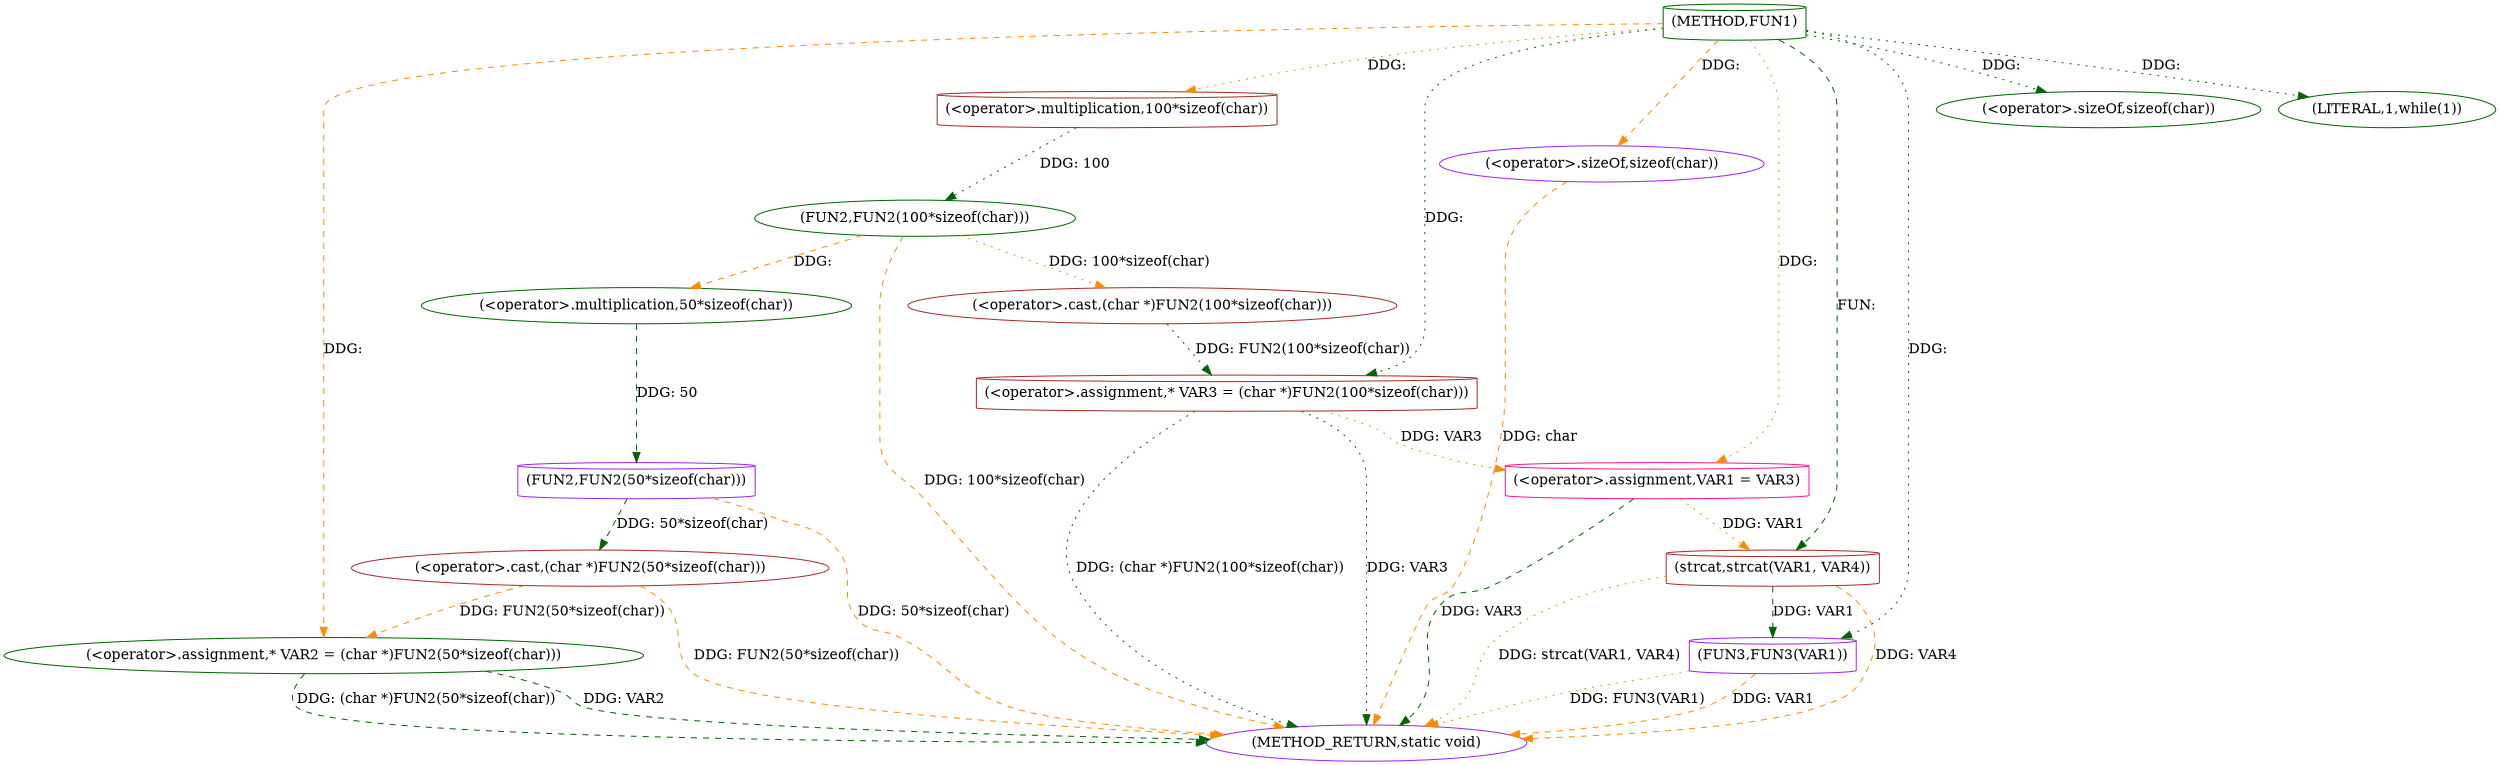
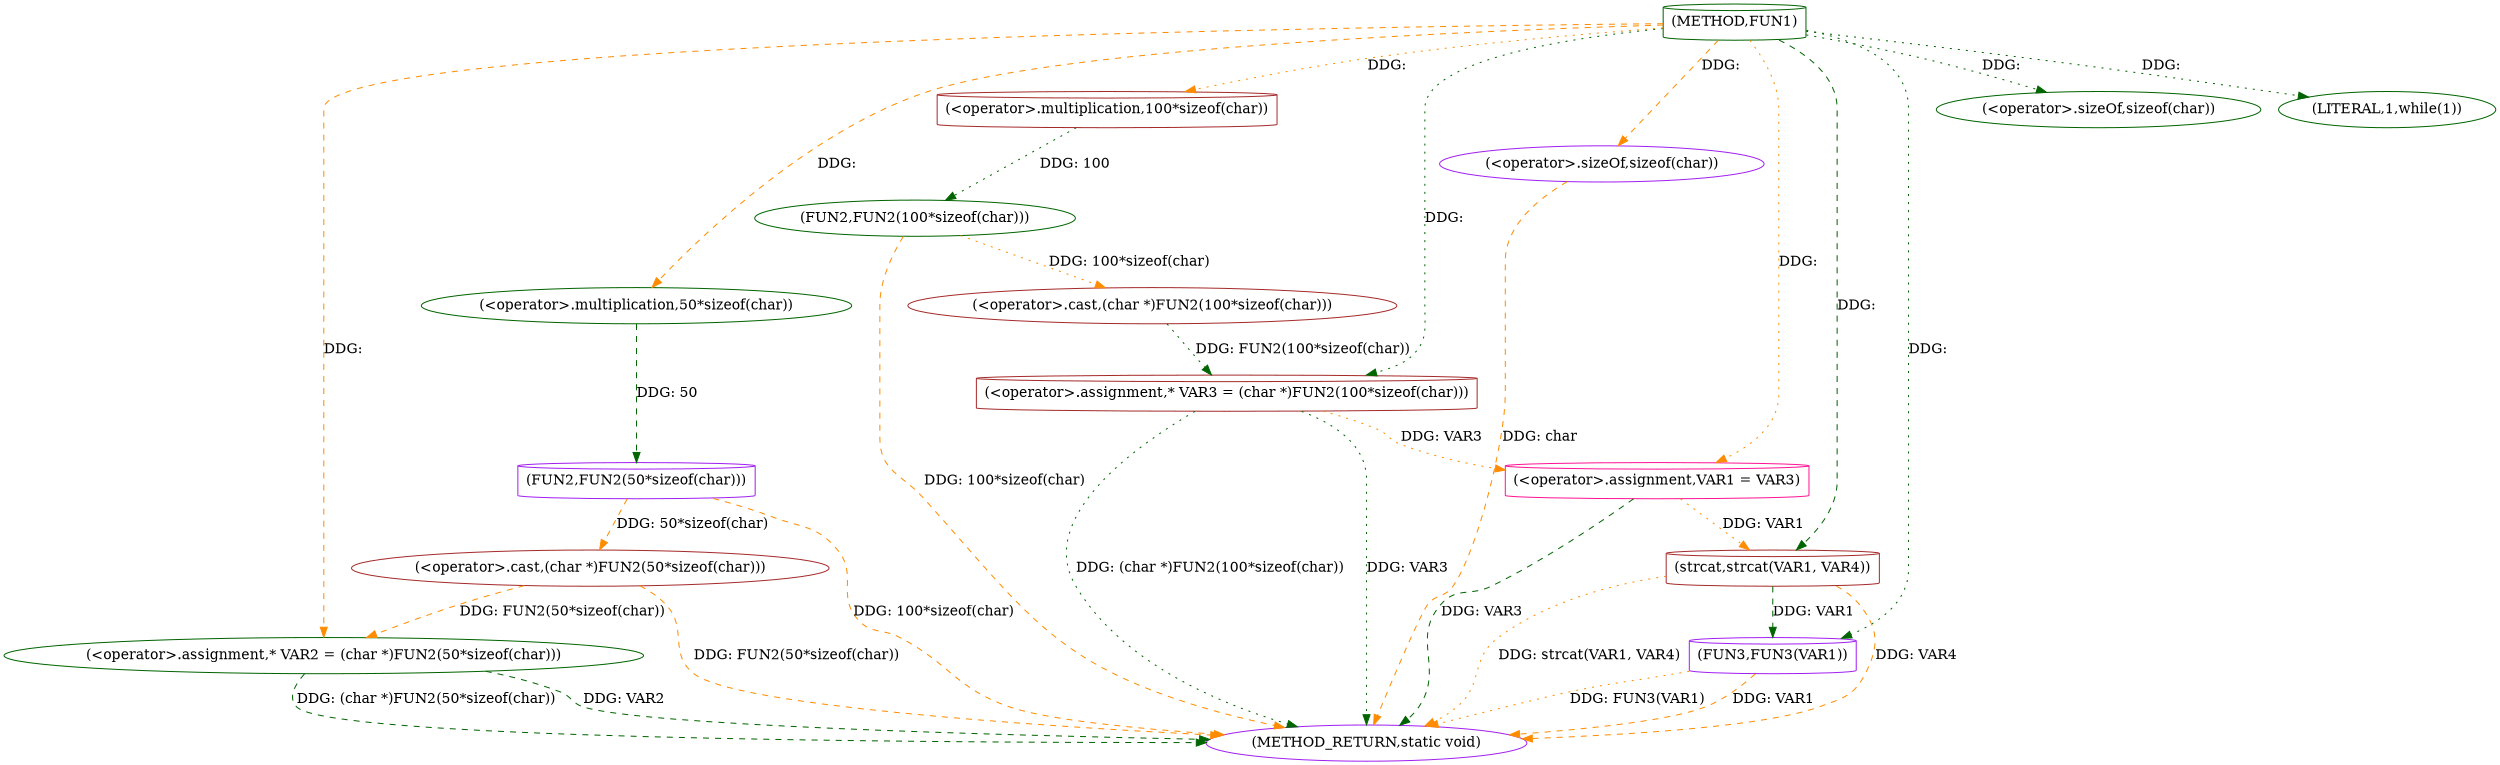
edge "(FUN2,FUN2(100*sizeof(char)))" -> "(<operator>.multiplication,50*sizeof(char))": now "(METHOD,FUN1)" -> "(<operator>.multiplication,50*sizeof(char))"
edge "(METHOD,FUN1)" -> "(strcat,strcat(VAR1, VAR4))": label "FUN: " -> "DDG: "
edge "(FUN2,FUN2(50*sizeof(char)))" -> "(<operator>.cast,(char *)FUN2(50*sizeof(char)))": color darkgreen -> darkorange
edge "(FUN2,FUN2(50*sizeof(char)))" -> "(METHOD_RETURN,static void)": label "DDG: 50*sizeof(char)" -> "DDG: 100*sizeof(char)"
